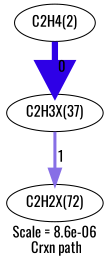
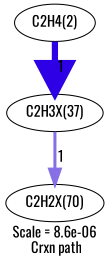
edge "C2H4(2)" -> "C2H3X(37)": label " 0" -> " 1"
node "C2H2X(72)": label "C2H2X(72)" -> "C2H2X(70)"
